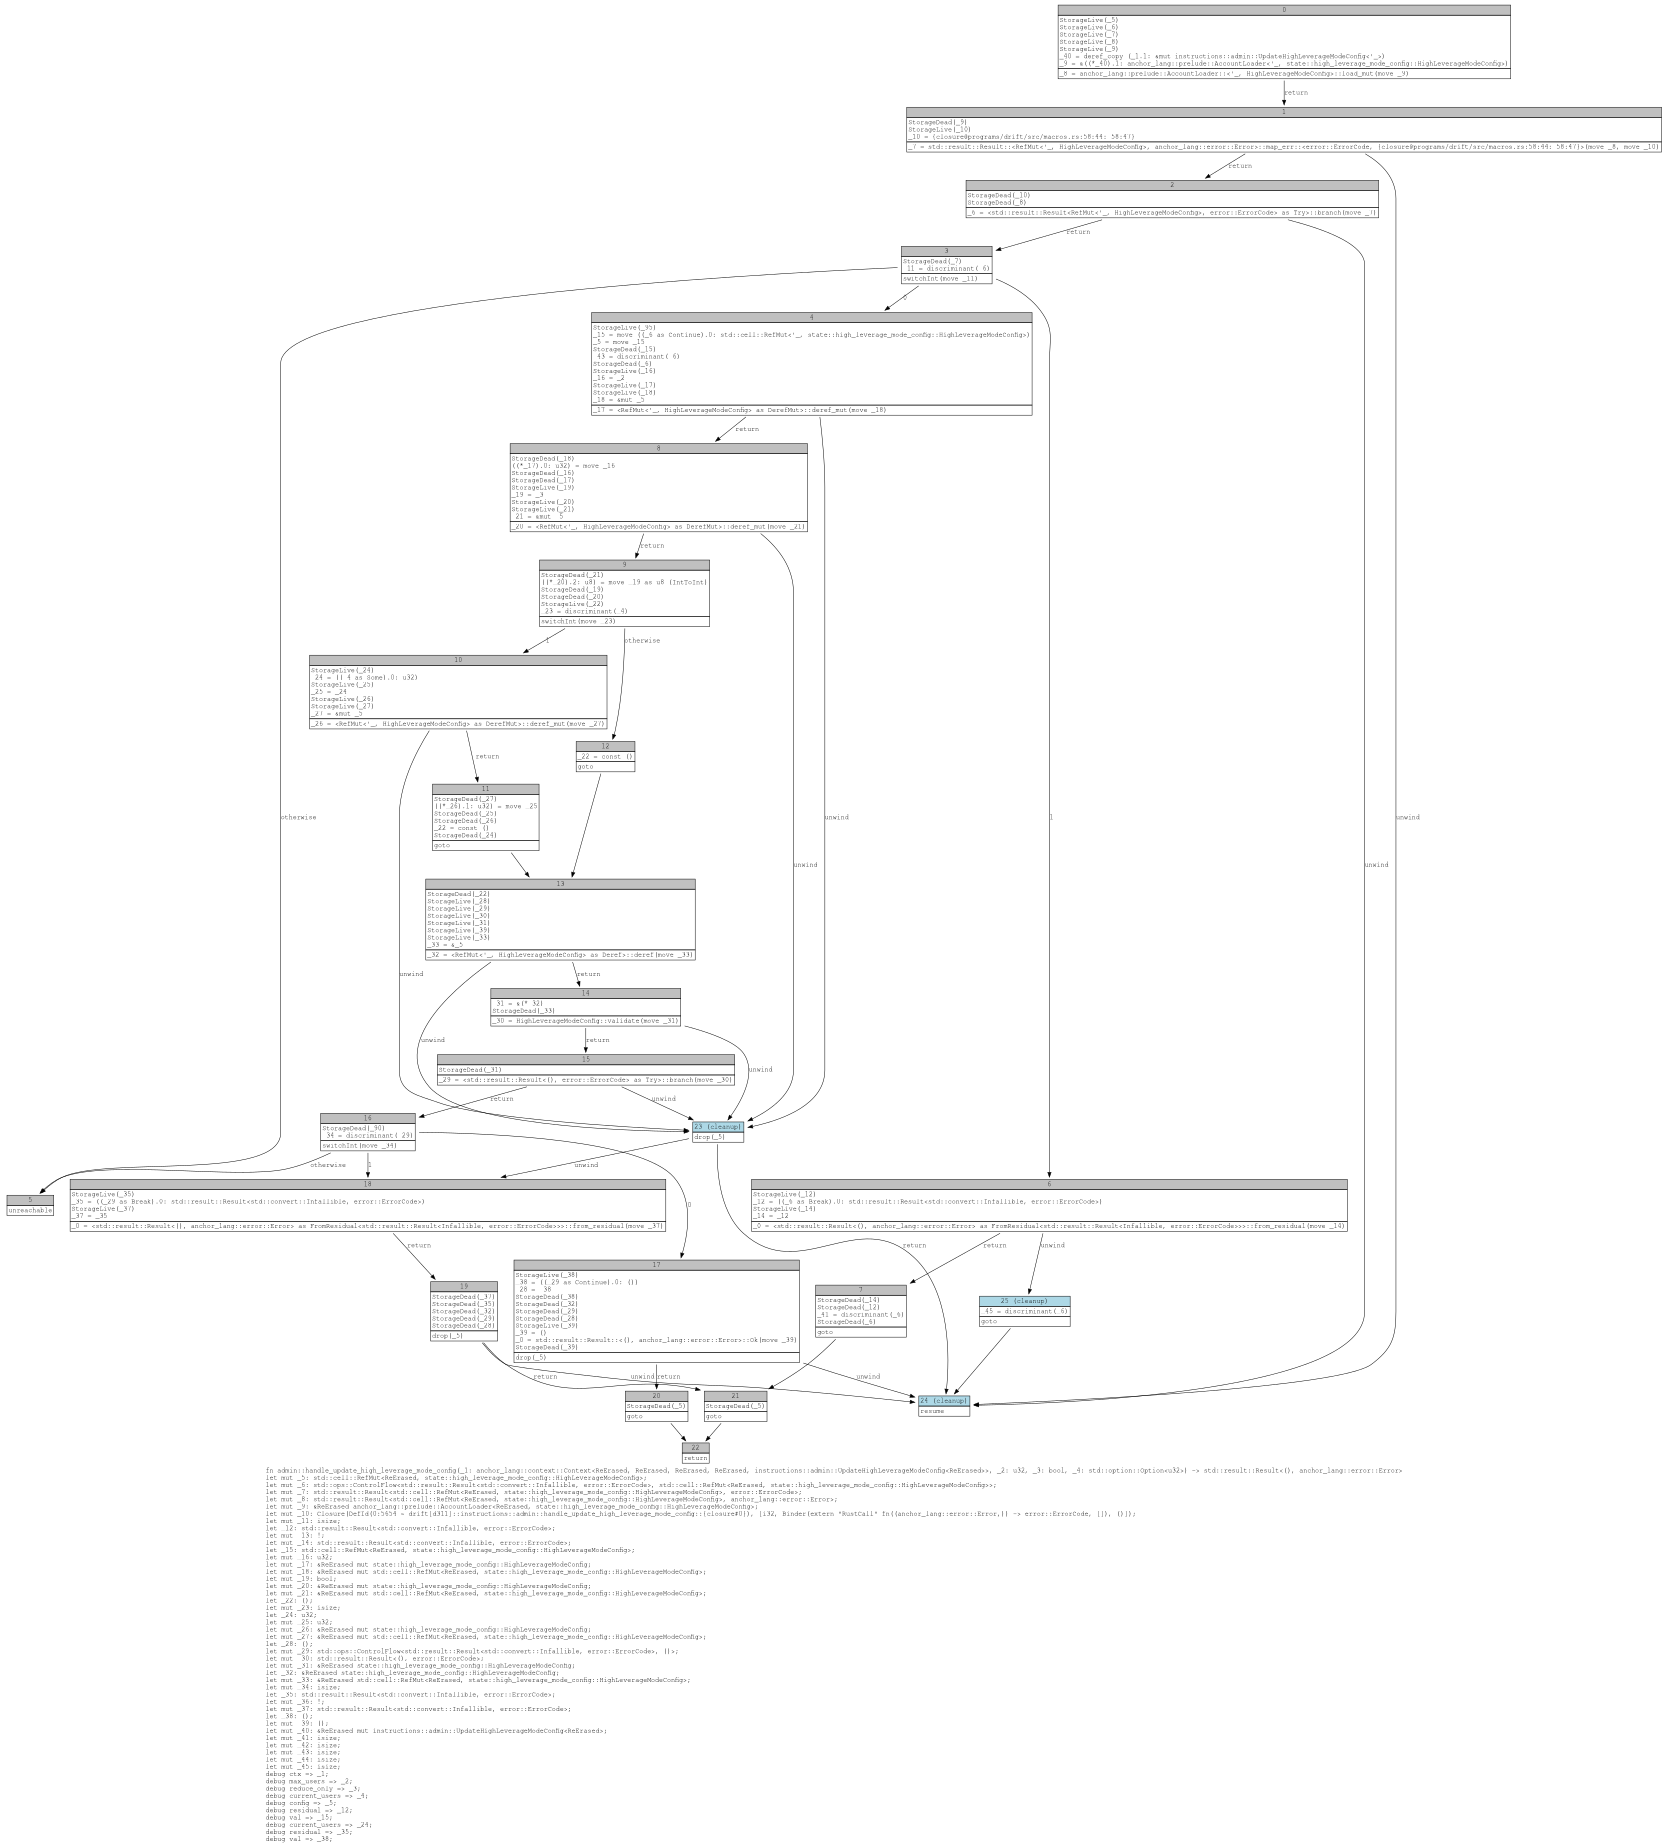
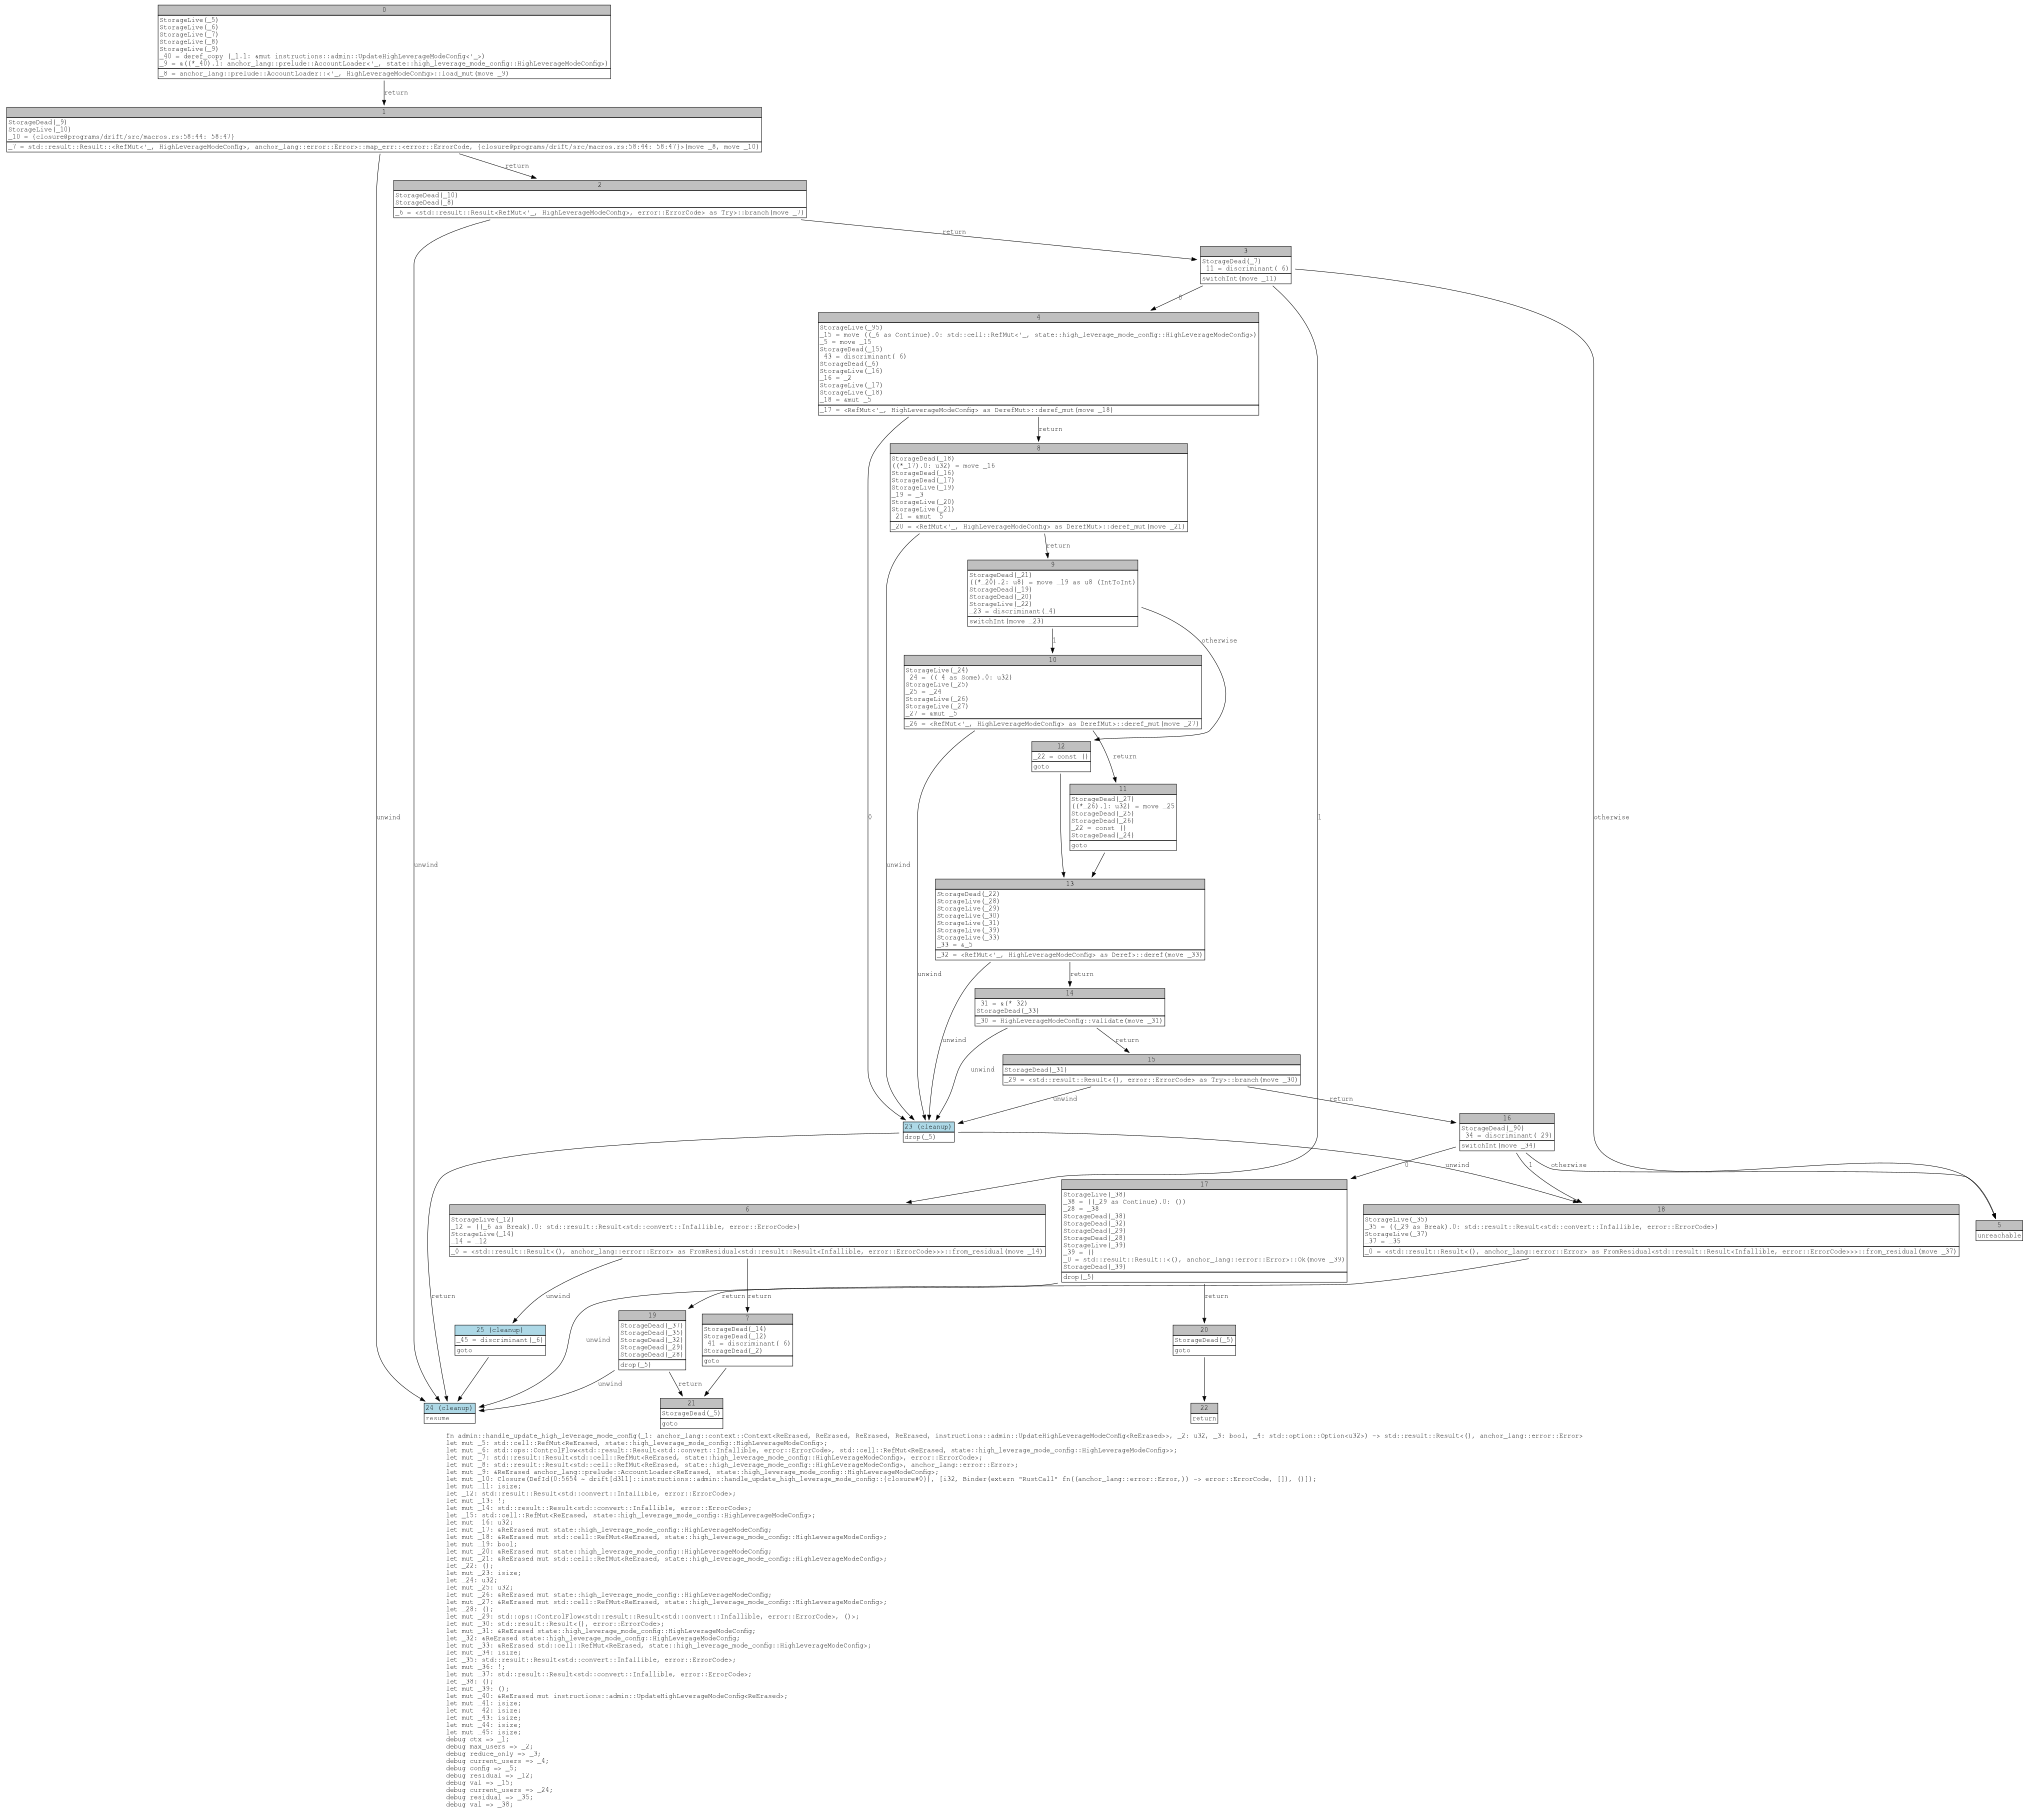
edge "4" -> "23 (cleanup)": label "unwind" -> "0"
node "7": text "StorageDead(_6)" -> "StorageDead(_2)"
edge "21" -> "22": removed
